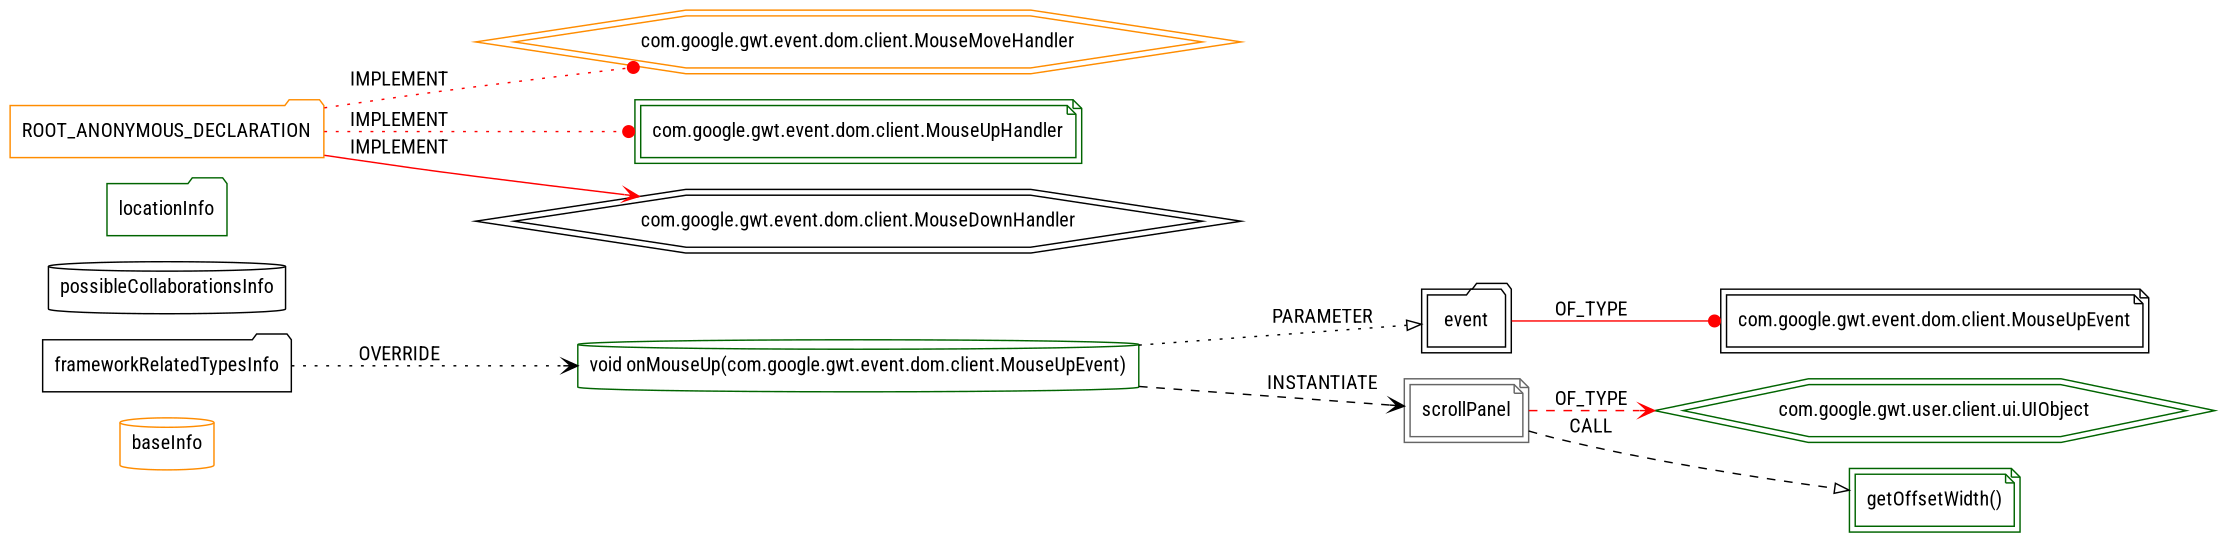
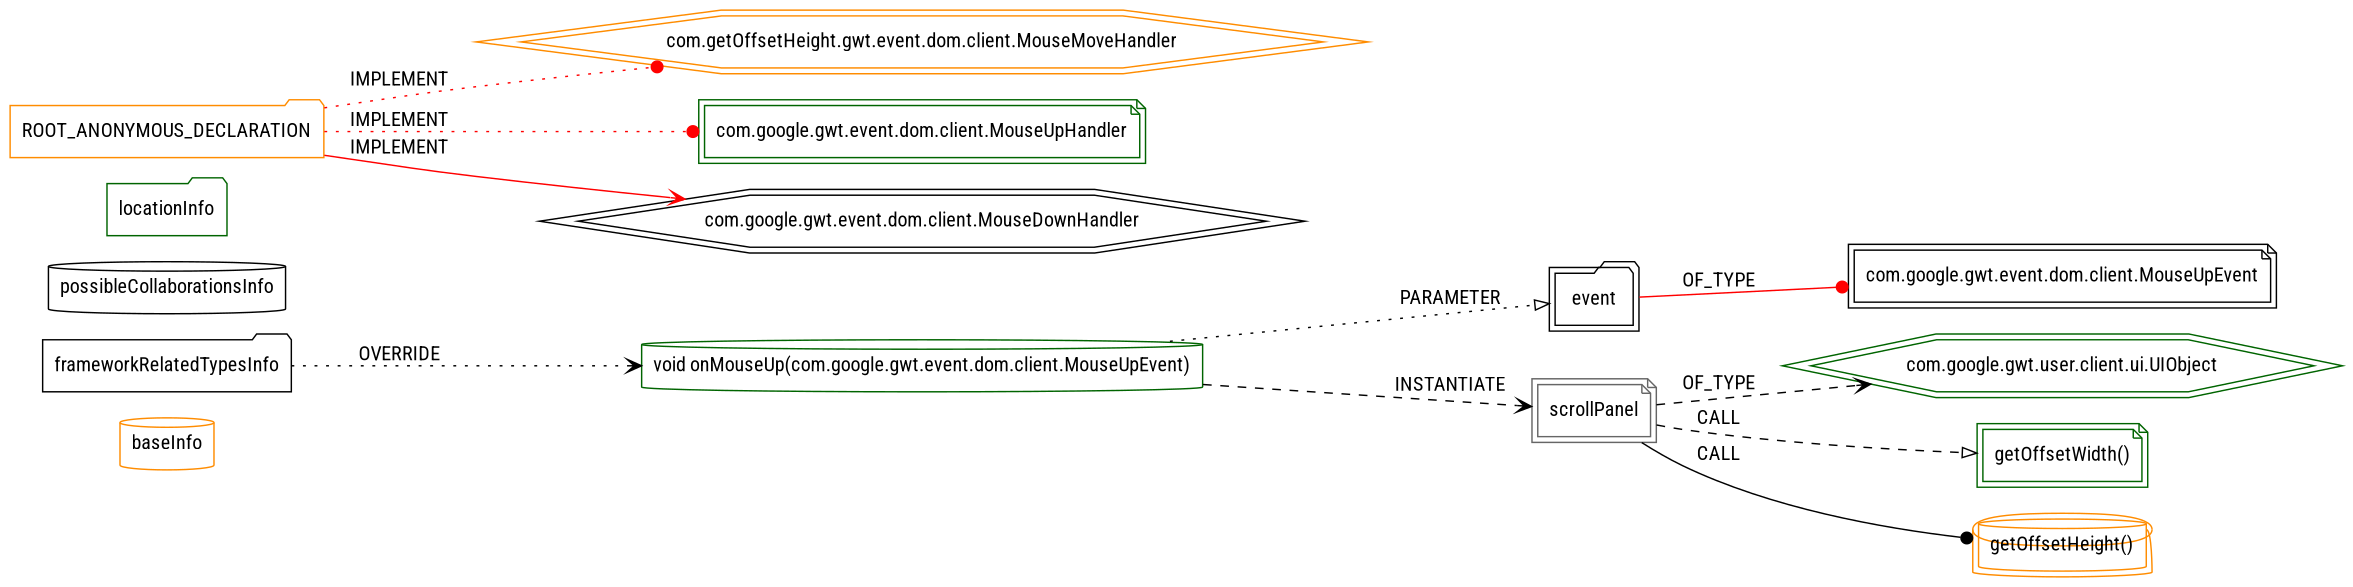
node "com.google.gwt.event.dom.client.MouseMoveHandler": label "com.google.gwt.event.dom.client.MouseMoveHandler" -> "com.getOffsetHeight.gwt.event.dom.client.MouseMoveHandler"
edge "scrollPanel" -> "com.google.gwt.user.client.ui.UIObject": color red -> black
node "getOffsetHeight()": added
